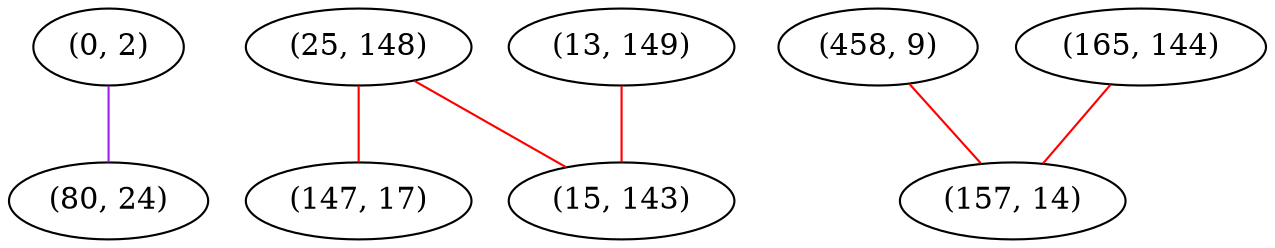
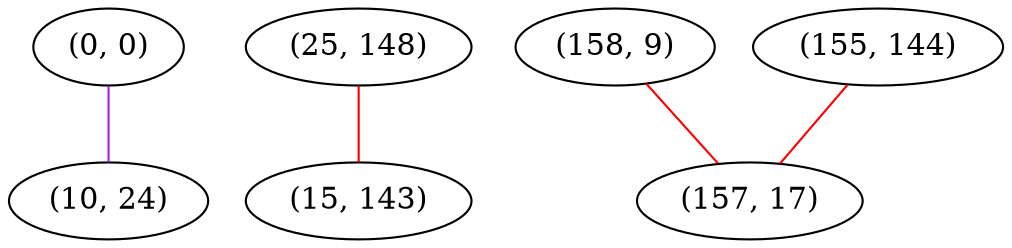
node "(0, 2)": label "(0, 2)" -> "(0, 0)"
node "(13, 149)": removed
node "(458, 9)": label "(458, 9)" -> "(158, 9)"
node "(165, 144)": label "(165, 144)" -> "(155, 144)"
node "(80, 24)": label "(80, 24)" -> "(10, 24)"
node "(147, 17)": removed
node "(157, 14)": label "(157, 14)" -> "(157, 17)"
